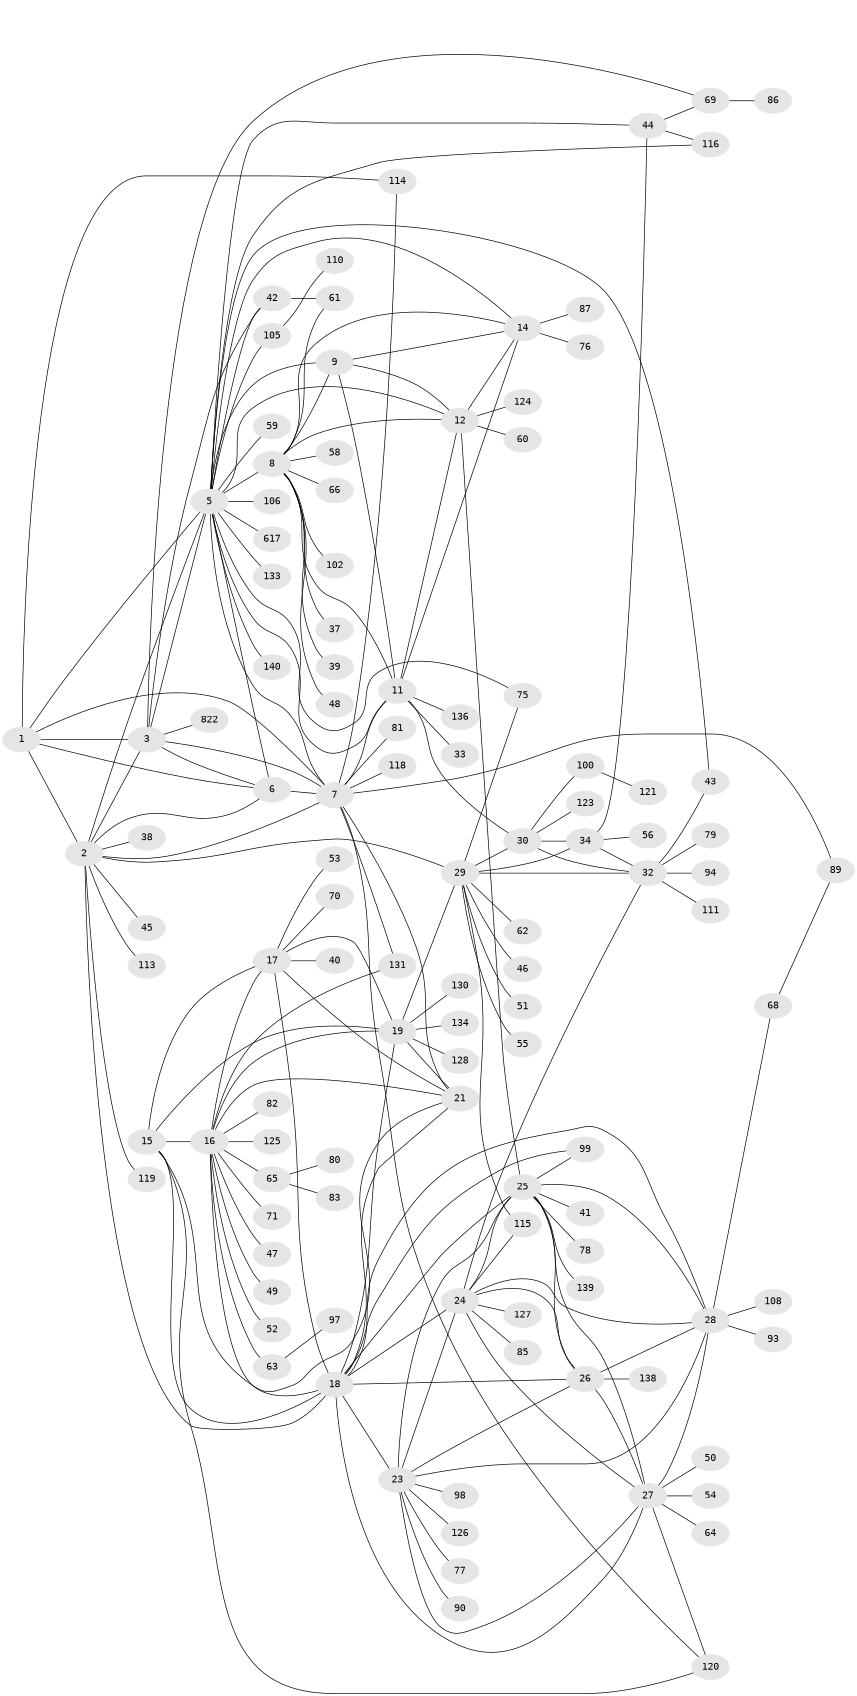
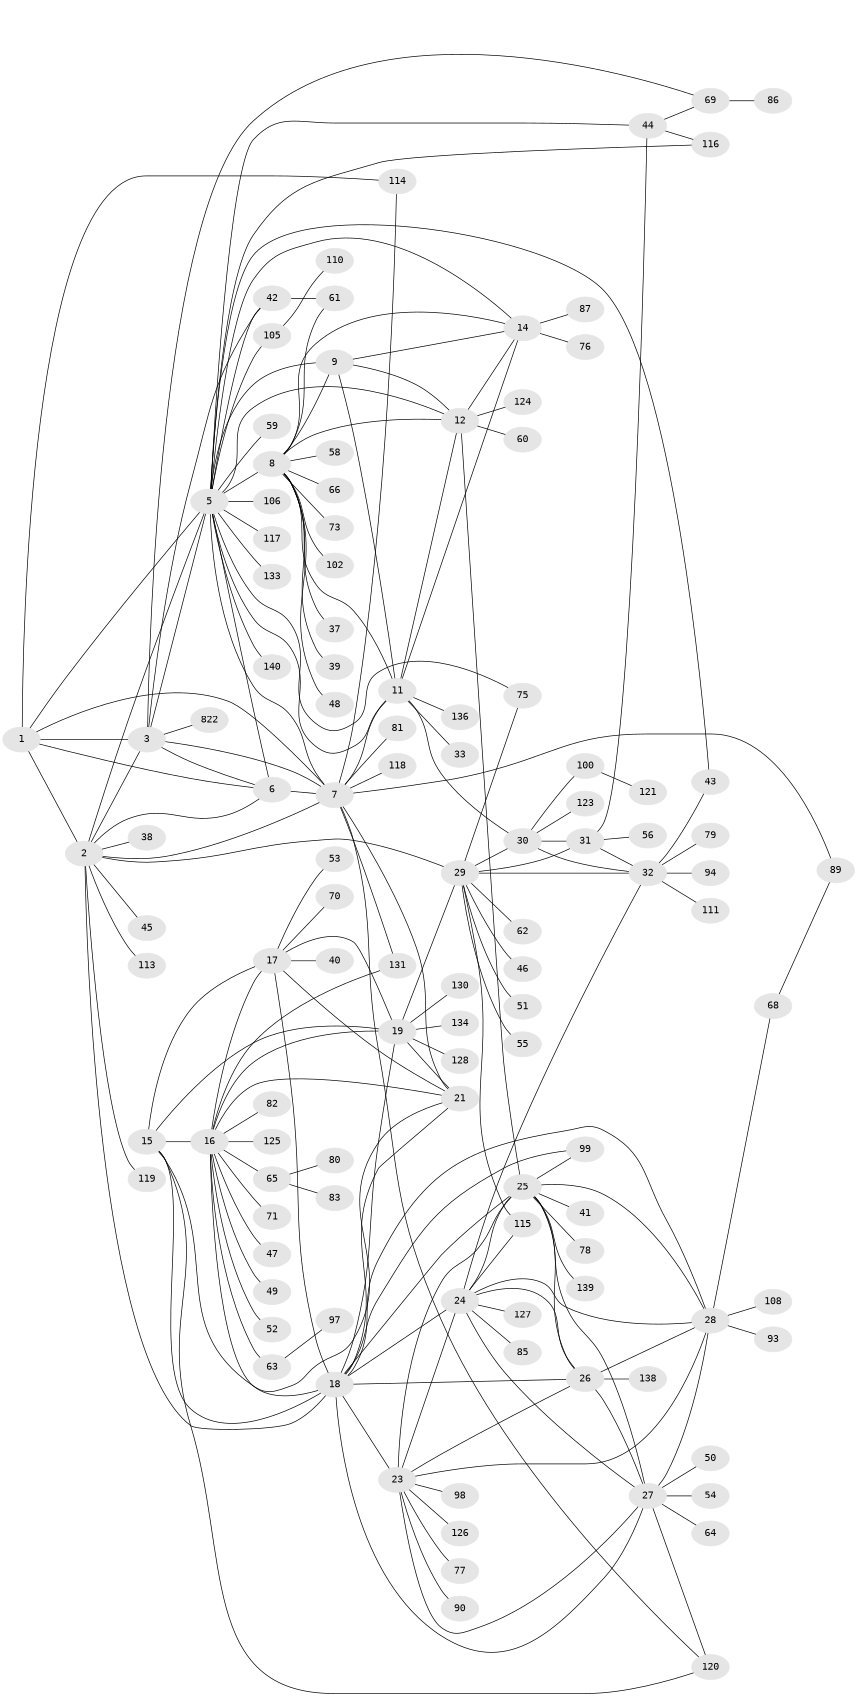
node "73": added
node "617": label "617" -> "117"
node "34": label "34" -> "31"
